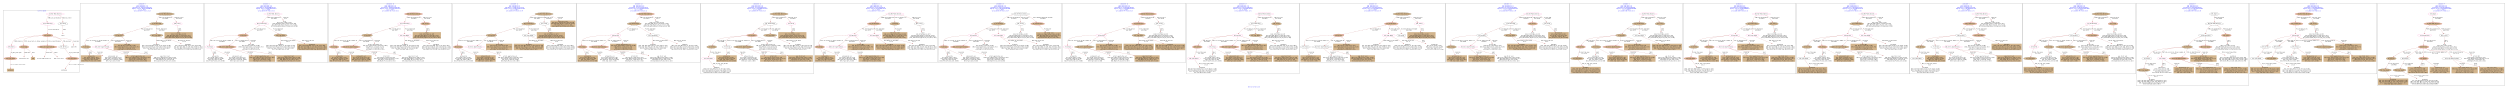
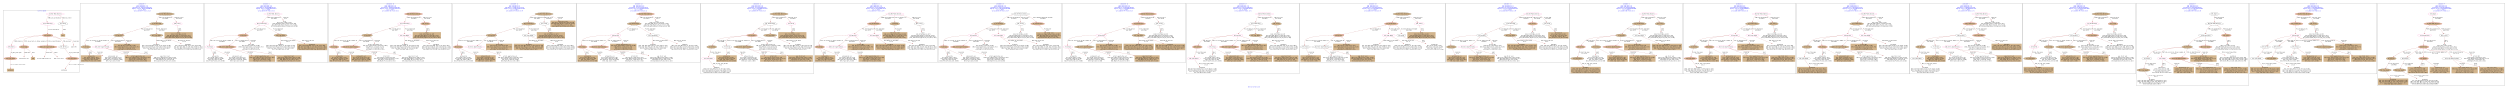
node "title": fillcolor white -> tan
